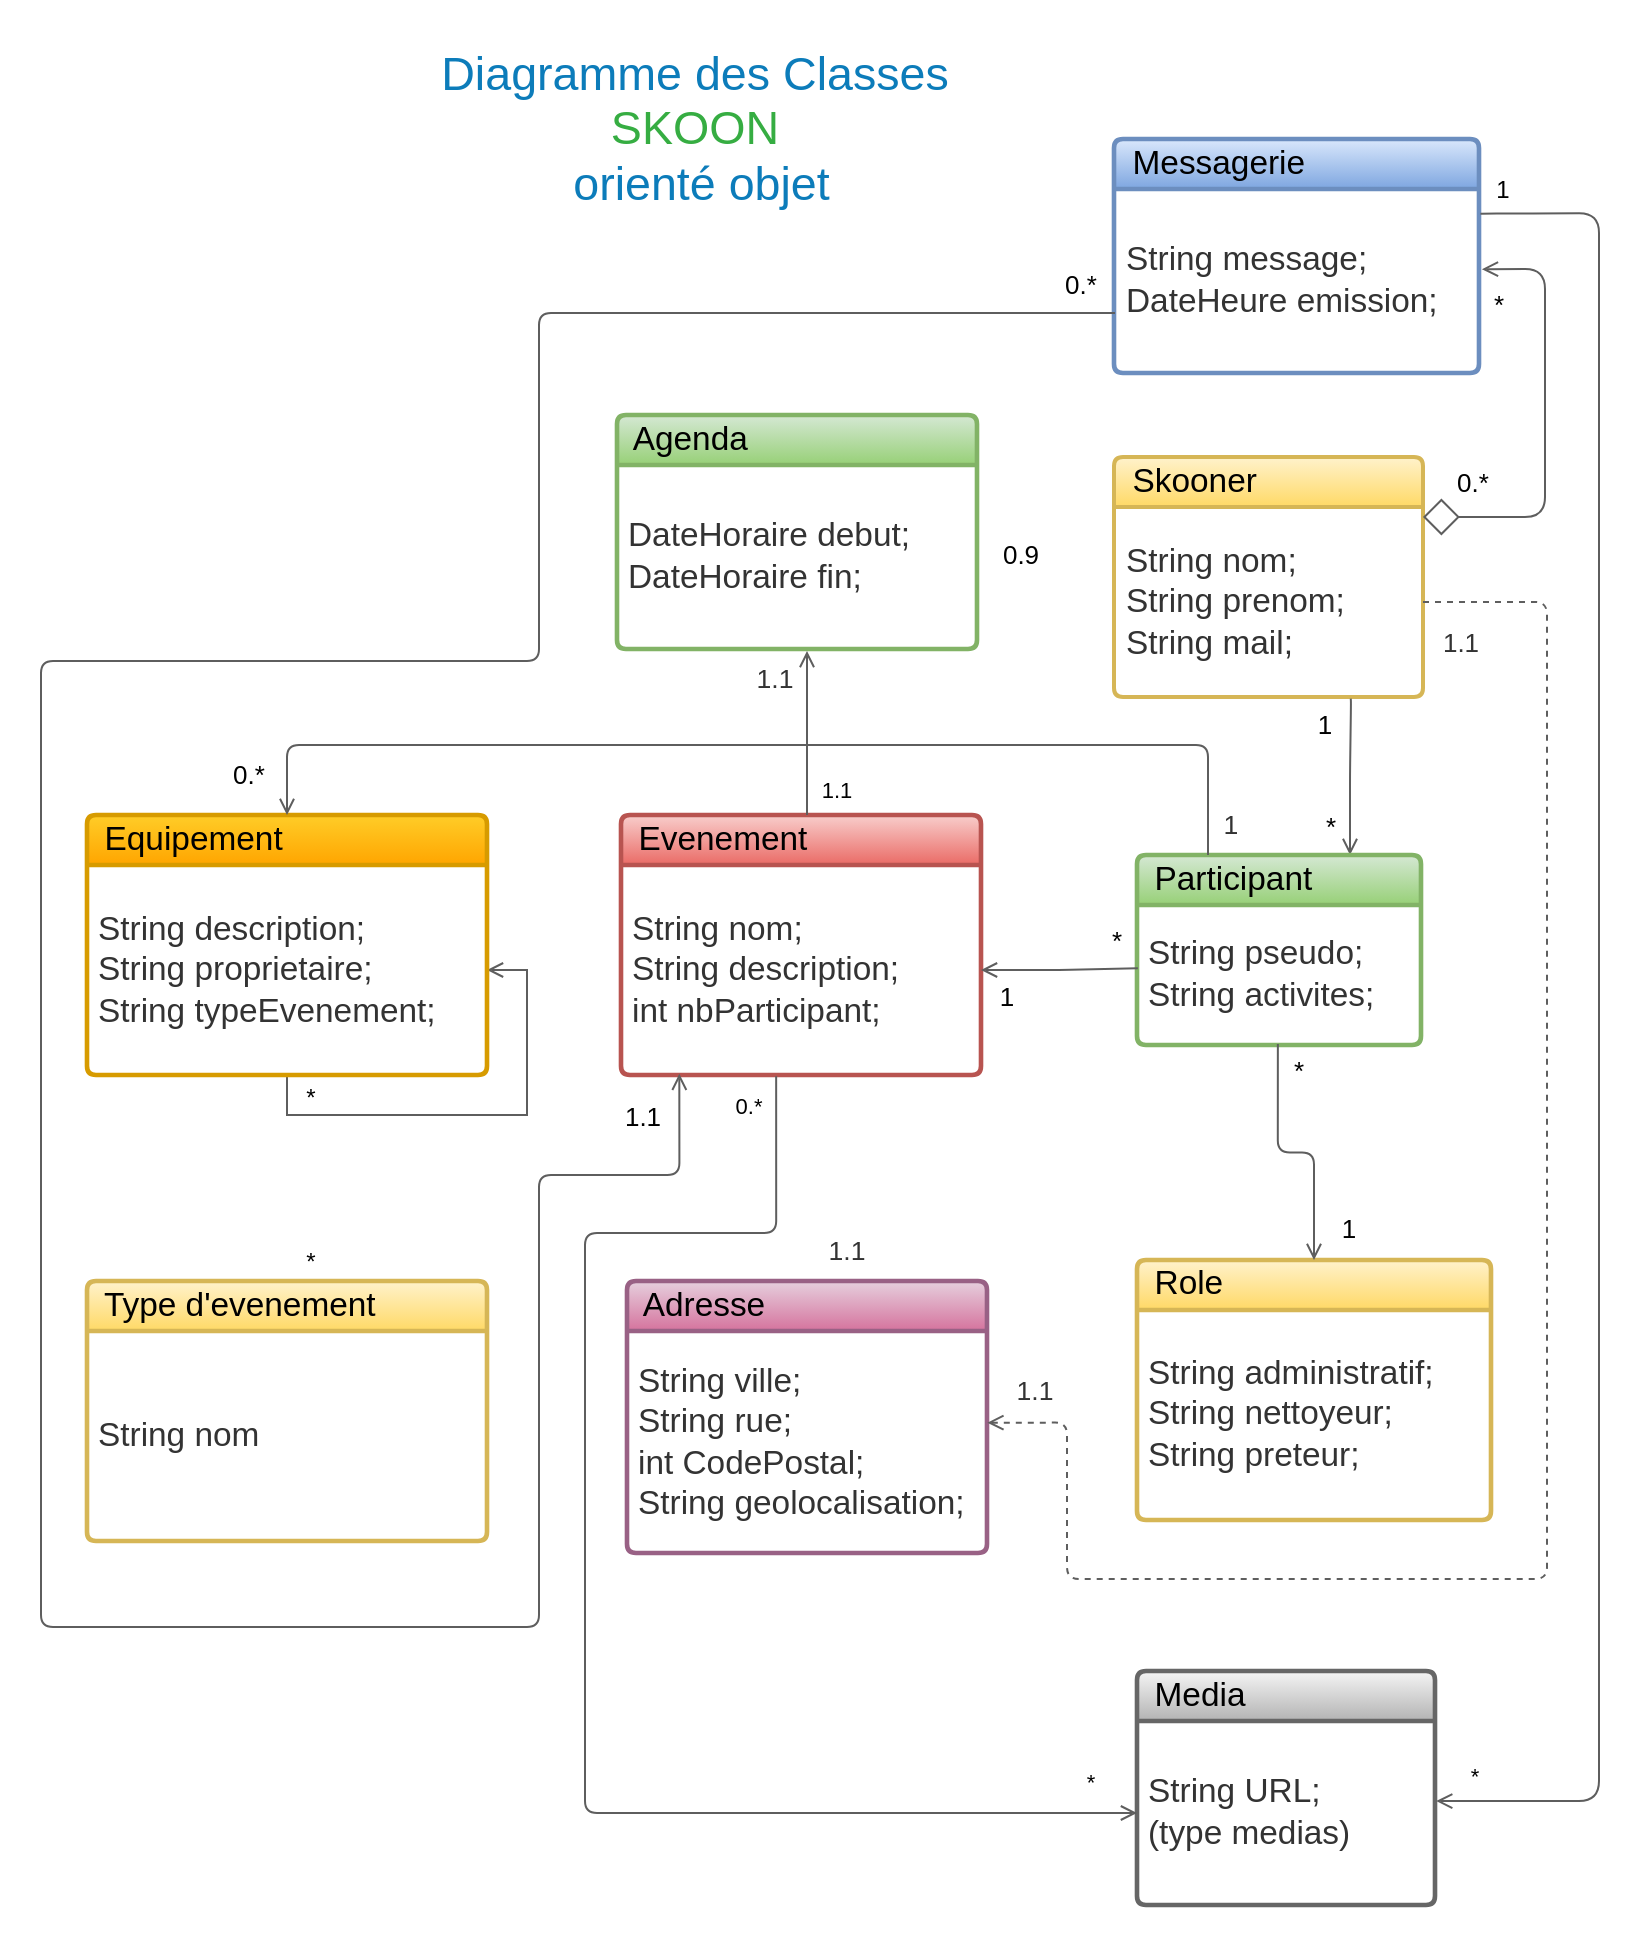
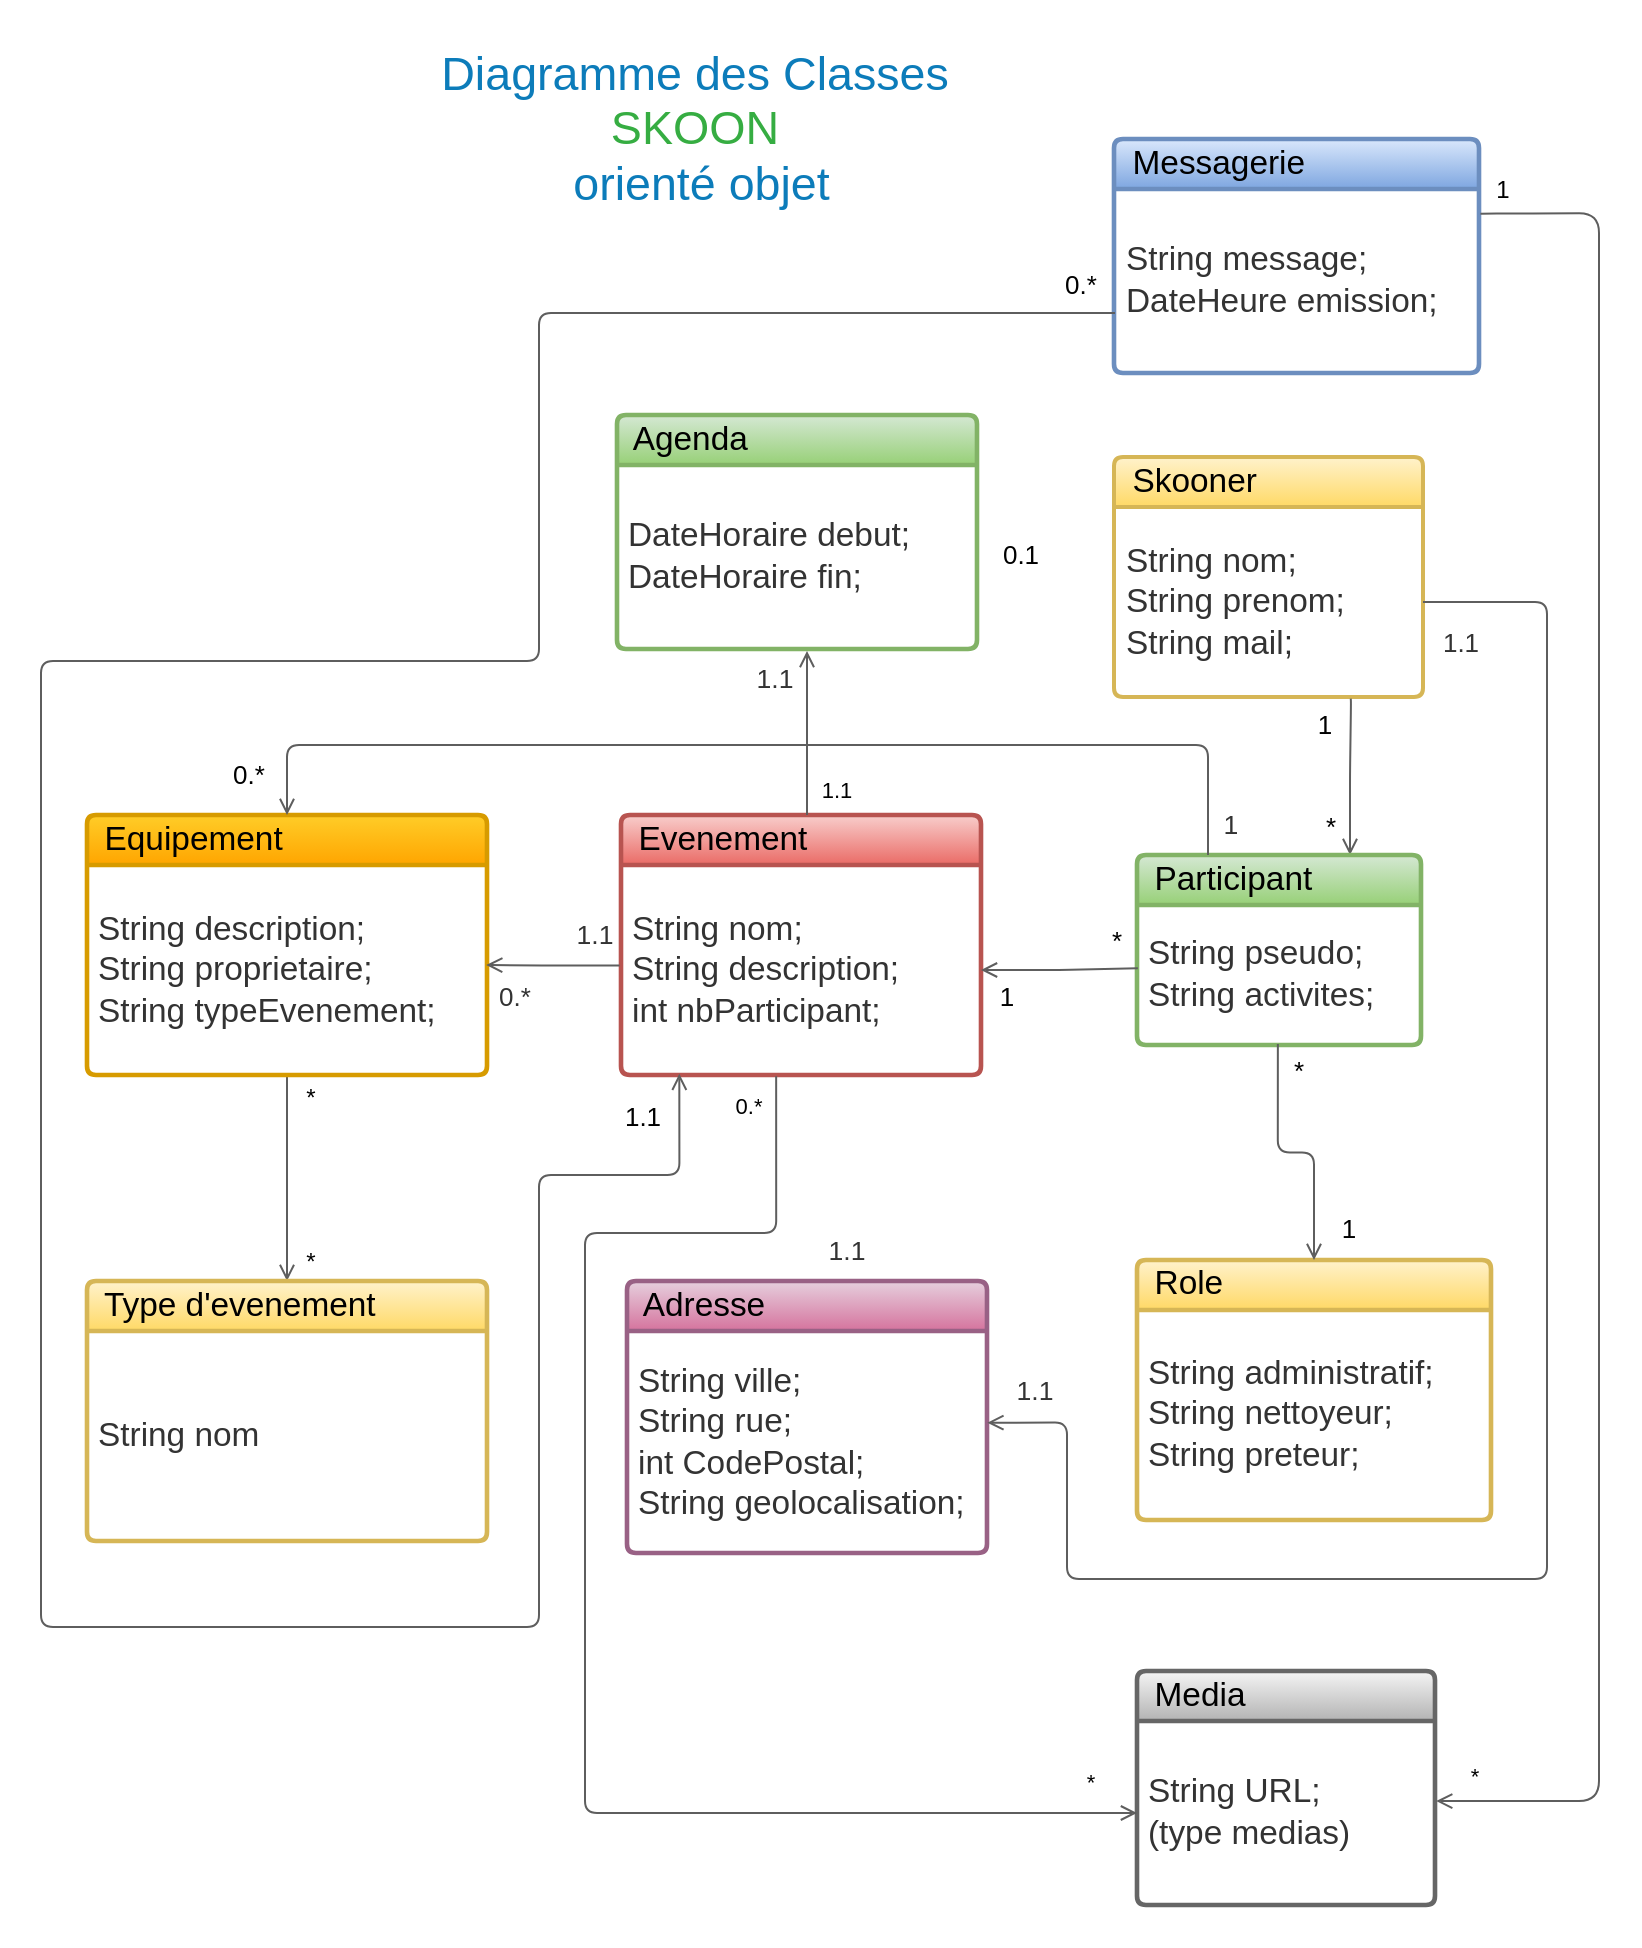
edge "String message; DateHeure emission;" -- "Skooner": removed, labels "*", "0.*"
node "0.9": label "0.9" -> "0.1"
edge "String nom; String description; int nbParticipant;" -> "String description; String proprietaire; String typeEvenement;": added, labels "1.1", "0.*"
edge "Equipement" -> "String description; String proprietaire; String typeEvenement;": now "Equipement" -> "Type d'evenement"
edge "String nom; String prenom; String mail;" -> "String ville; String rue; int CodePostal; String geolocalisation;": style dashed -> solid
